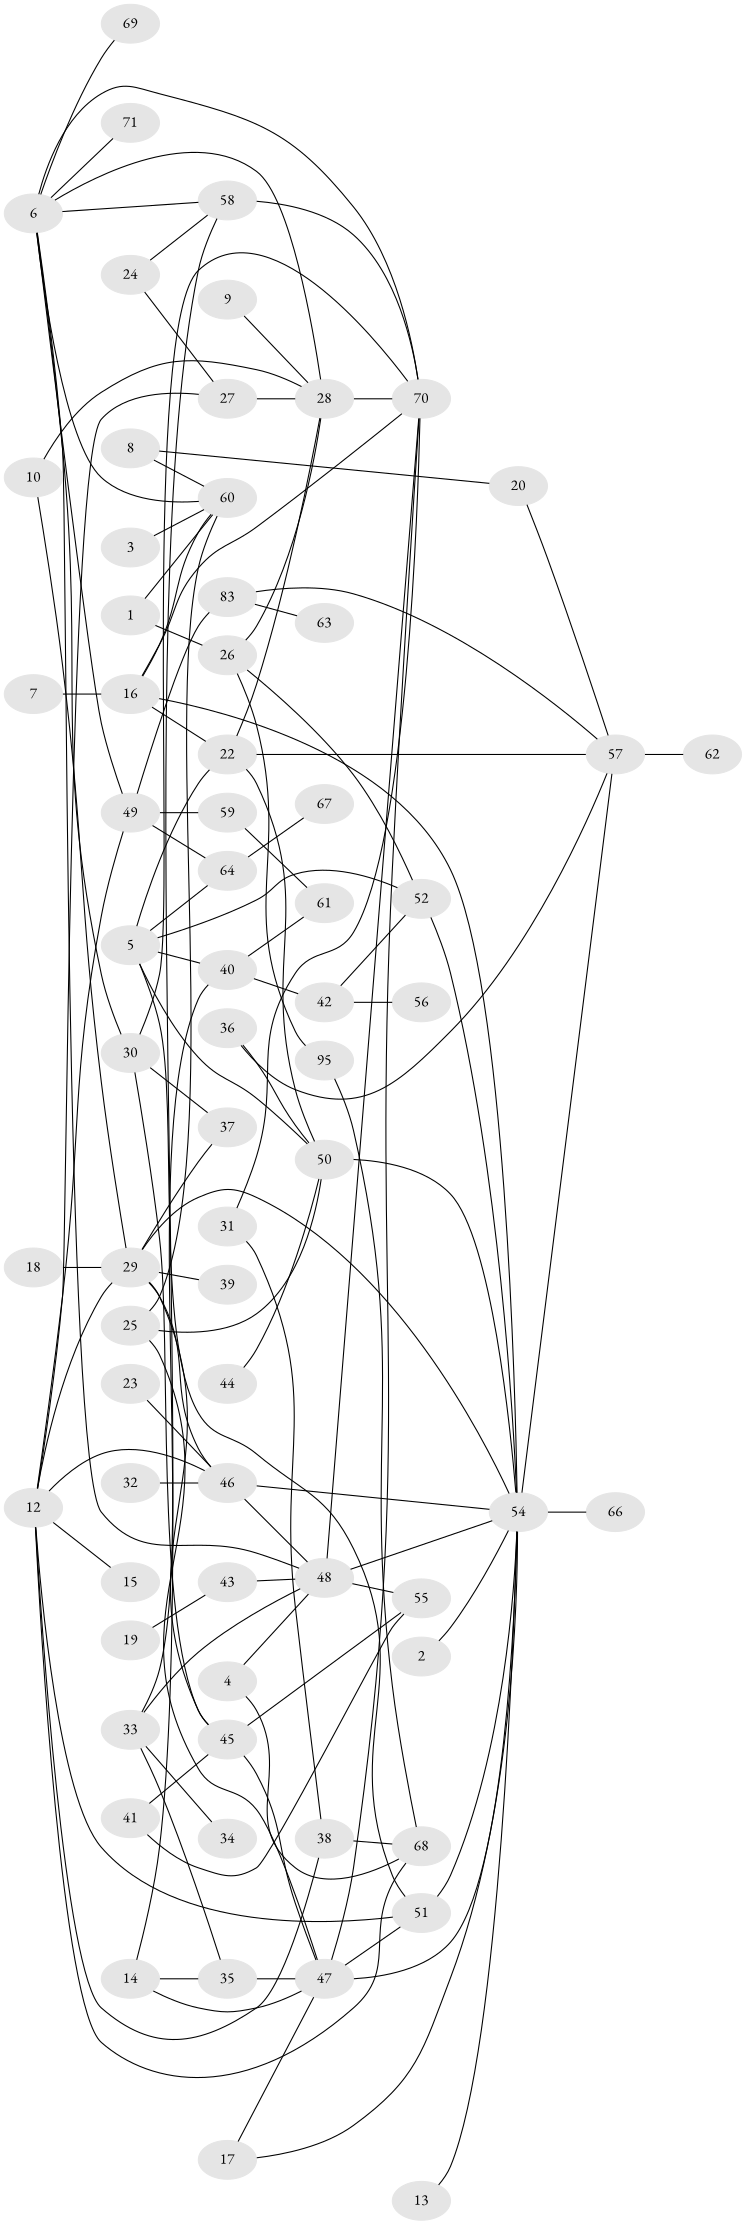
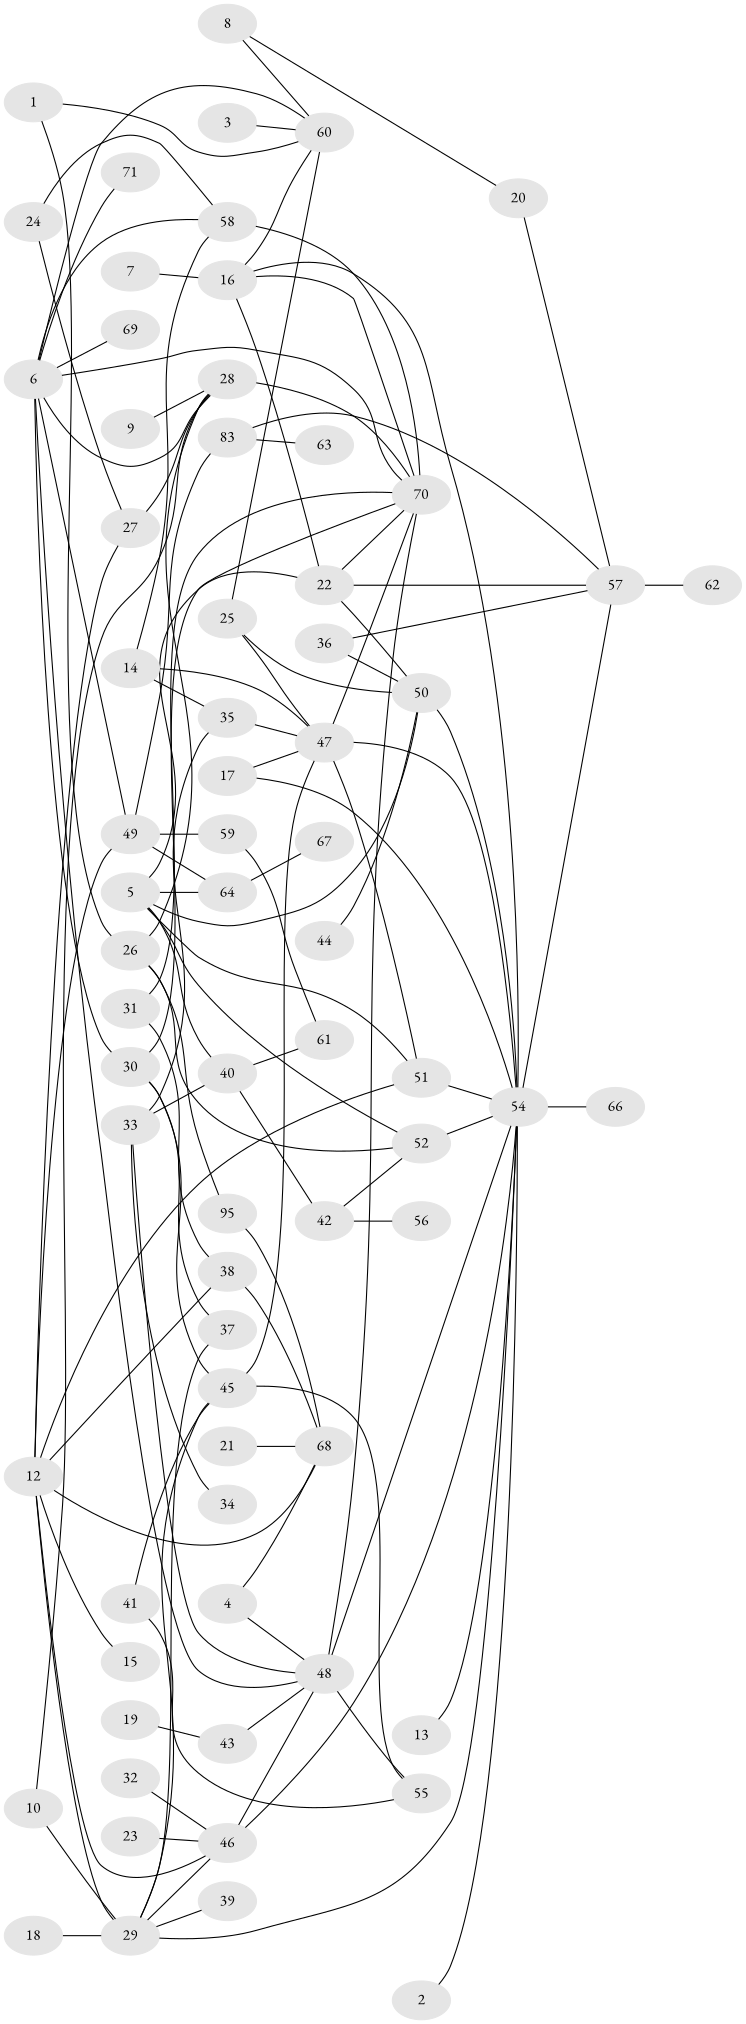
edge "28" -- "22": now "70" -- "22"
node "21": added
